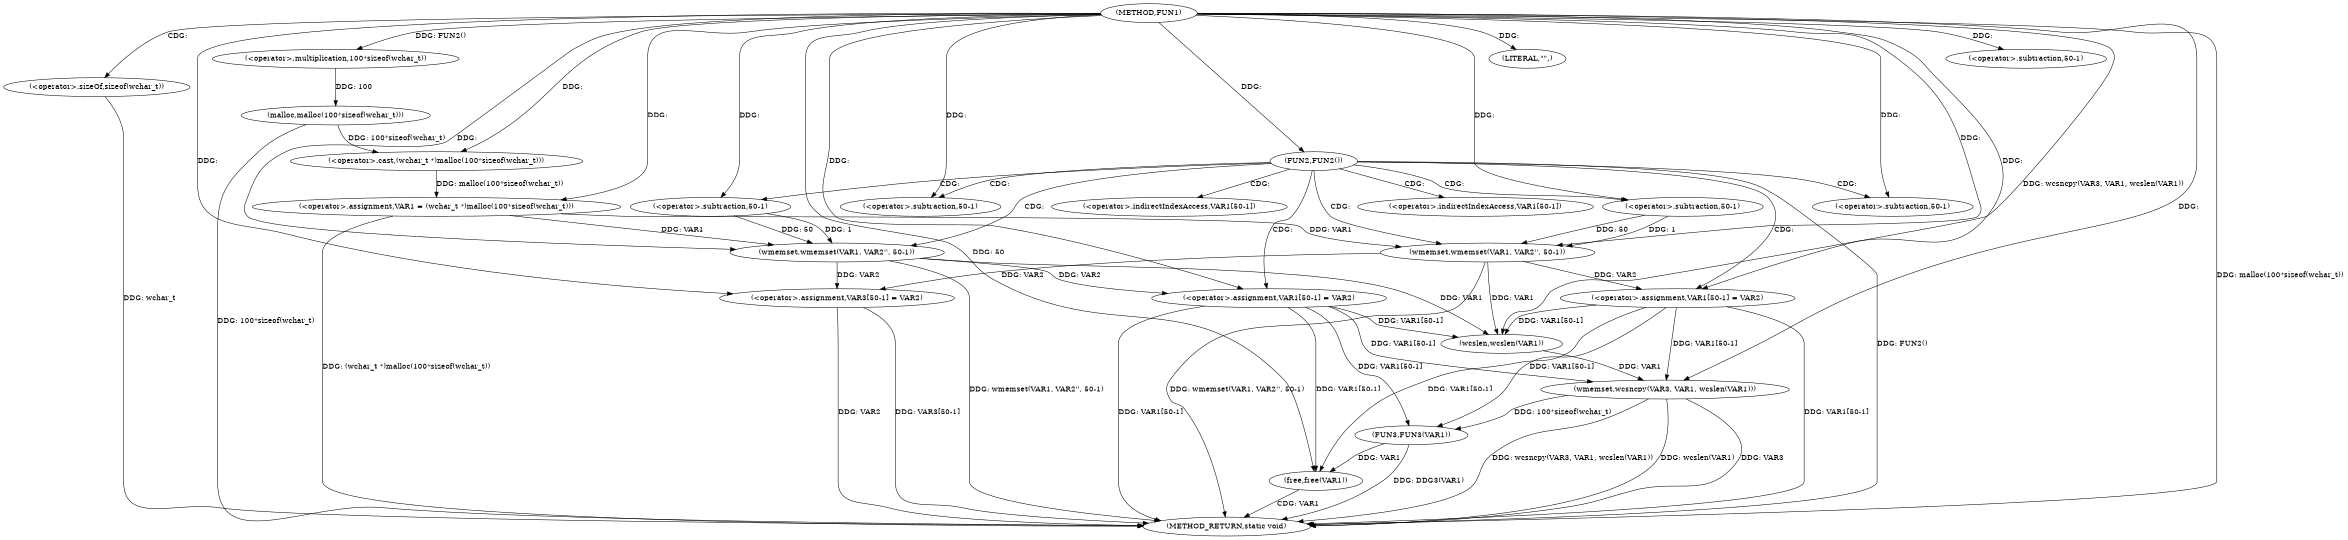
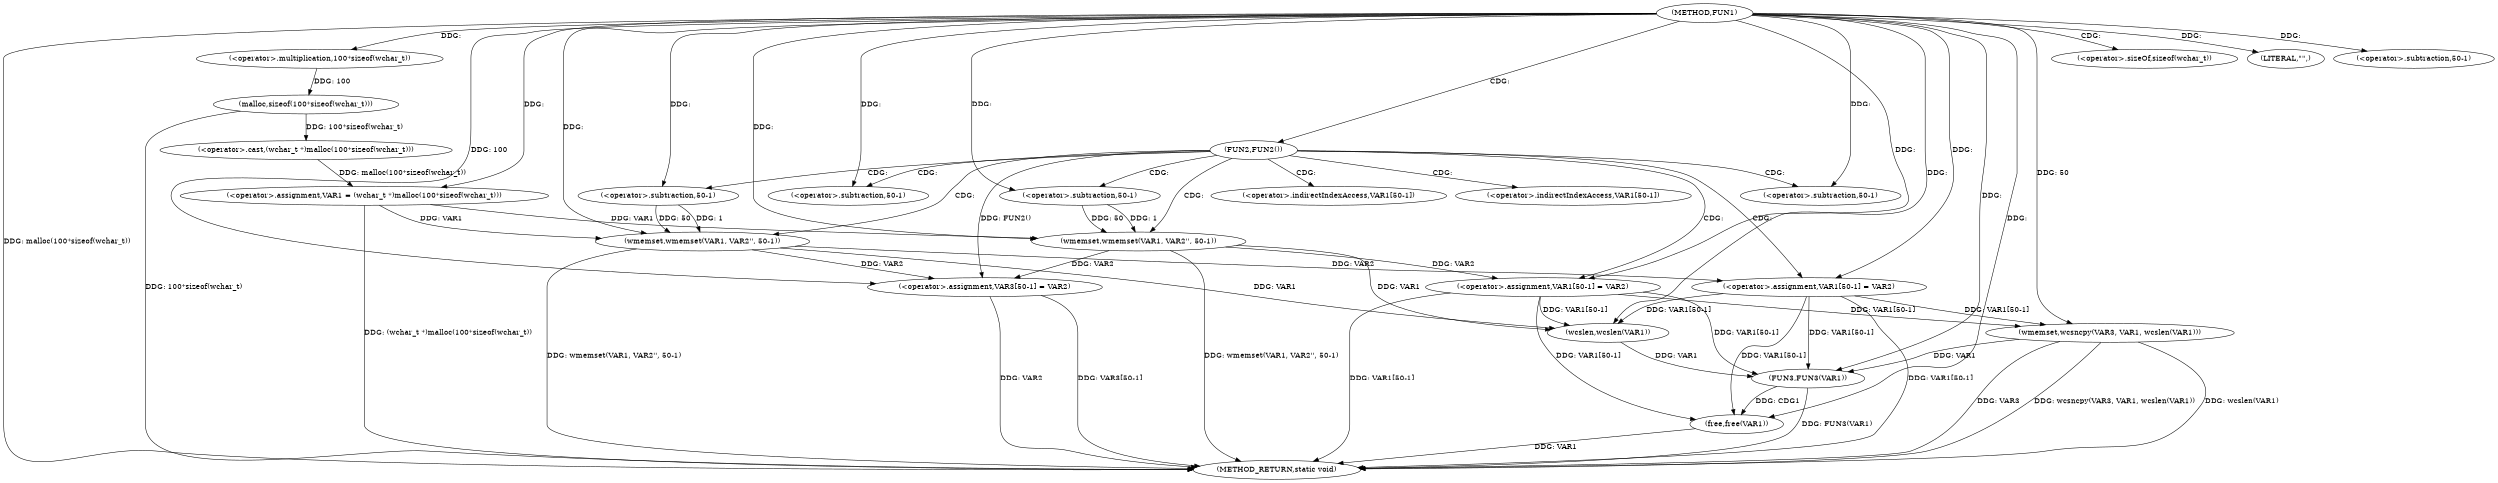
edge "(METHOD,FUN1)" -> "(<operator>.multiplication,100*sizeof(wchar_t))": label "DDG: FUN2()" -> "DDG: "
edge "(METHOD,FUN1)" -> "(<operator>.cast,(wchar_t *)malloc(100*sizeof(wchar_t)))": now "(METHOD,FUN1)" -> "(FUN3,FUN3(VAR1))"
edge "(METHOD,FUN1)" -> "(FUN2,FUN2())": label "DDG: " -> "CDG: "
node "(malloc,malloc(100*sizeof(wchar_t)))": label "(malloc,malloc(100*sizeof(wchar_t)))" -> "(malloc,sizeof(100*sizeof(wchar_t)))"
edge "(METHOD,FUN1)" -> "(<operator>.assignment,VAR3[50-1] = VAR2)": label "DDG: " -> "DDG: 100"
edge "(METHOD,FUN1)" -> "(wcslen,wcslen(VAR1))": label "DDG: wcsncpy(VAR3, VAR1, wcslen(VAR1))" -> "DDG: "
edge "(METHOD,FUN1)" -> "(wmemset,wcsncpy(VAR3, VAR1, wcslen(VAR1)))": label "DDG: " -> "DDG: 50"
edge "(METHOD,FUN1)" -> "(free,free(VAR1))": label "DDG: 50" -> "DDG: "
edge "(wcslen,wcslen(VAR1))" -> "(wmemset,wcsncpy(VAR3, VAR1, wcslen(VAR1)))": now "(wcslen,wcslen(VAR1))" -> "(FUN3,FUN3(VAR1))"
edge "(FUN2,FUN2())" -> "(METHOD_RETURN,static void)": now "(FUN2,FUN2())" -> "(<operator>.assignment,VAR3[50-1] = VAR2)"
edge "(wmemset,wcsncpy(VAR3, VAR1, wcslen(VAR1)))" -> "(FUN3,FUN3(VAR1))": label "DDG: 100*sizeof(wchar_t)" -> "DDG: VAR1"
edge "(FUN3,FUN3(VAR1))" -> "(free,free(VAR1))": label "DDG: VAR1" -> "DDG: CDG1"
edge "(FUN3,FUN3(VAR1))" -> "(METHOD_RETURN,static void)": label "DDG: DDG3(VAR1)" -> "DDG: FUN3(VAR1)"
edge "(free,free(VAR1))" -> "(METHOD_RETURN,static void)": label "CDG: VAR1" -> "DDG: VAR1"
edge "(<operator>.sizeOf,sizeof(wchar_t))" -> "(METHOD_RETURN,static void)": removed, label "DDG: wchar_t"
